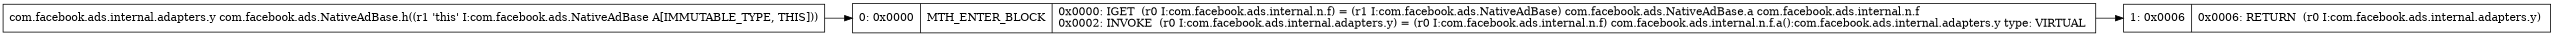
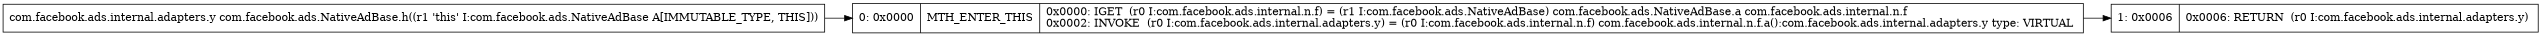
node "0: 0x0000": text "MTH_ENTER_BLOCK" -> "MTH_ENTER_THIS"
